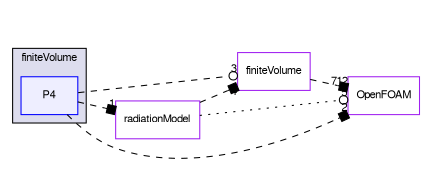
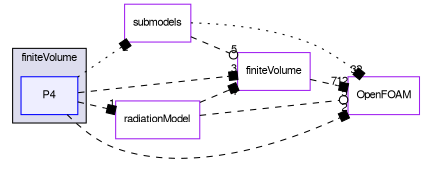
node "submodels": added
edge "P4" -> "finiteVolume": arrowhead odot -> box
edge "radiationModel" -> "OpenFOAM": style dotted -> dashed
